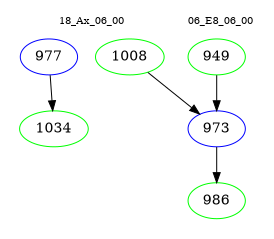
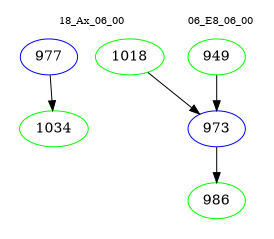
node "1008": label "1008" -> "1018"
